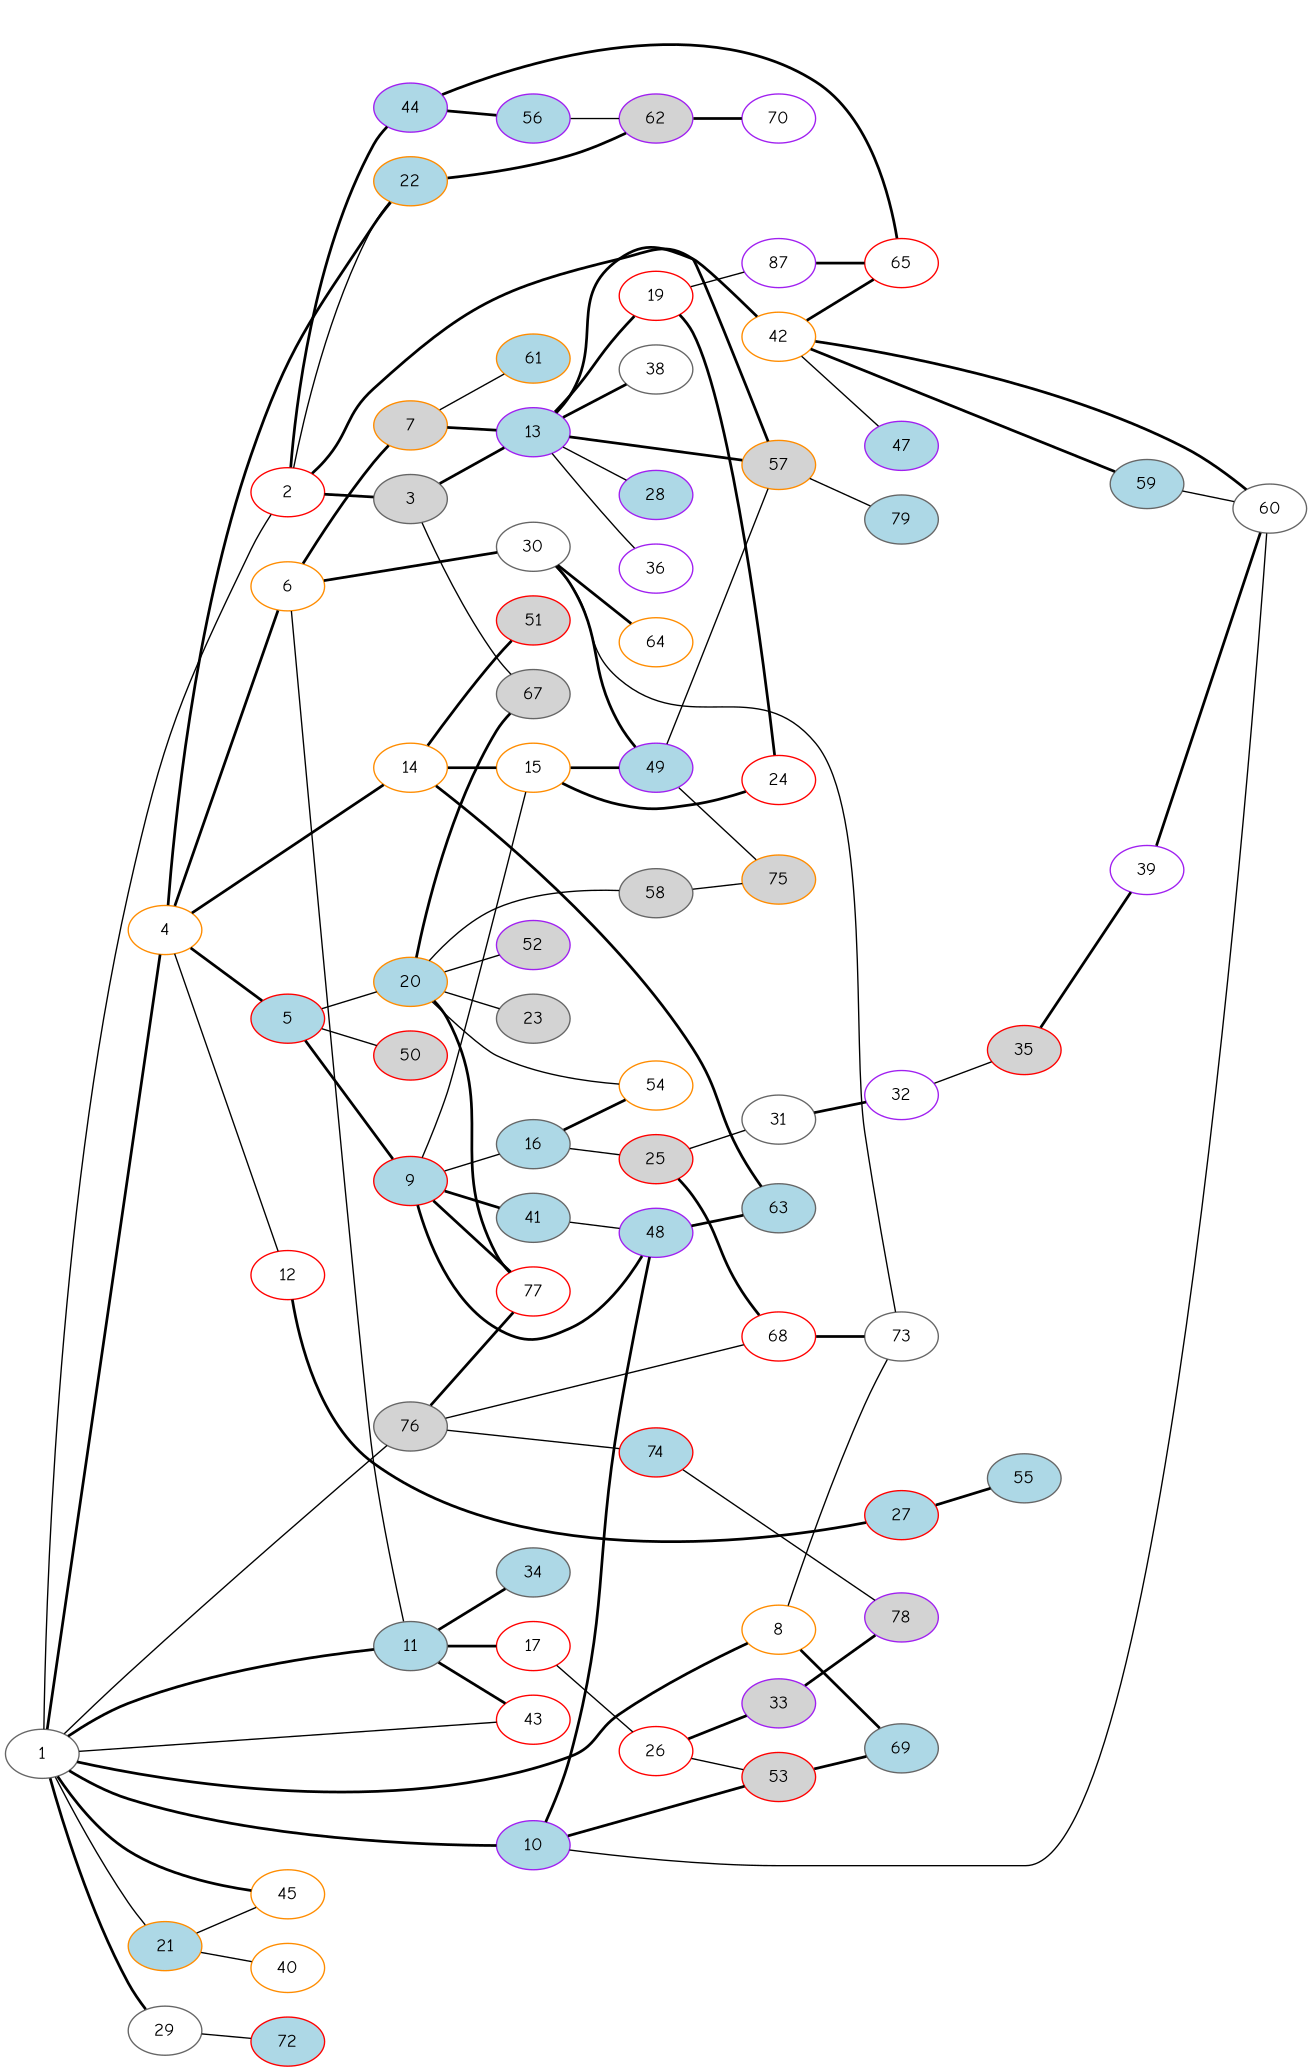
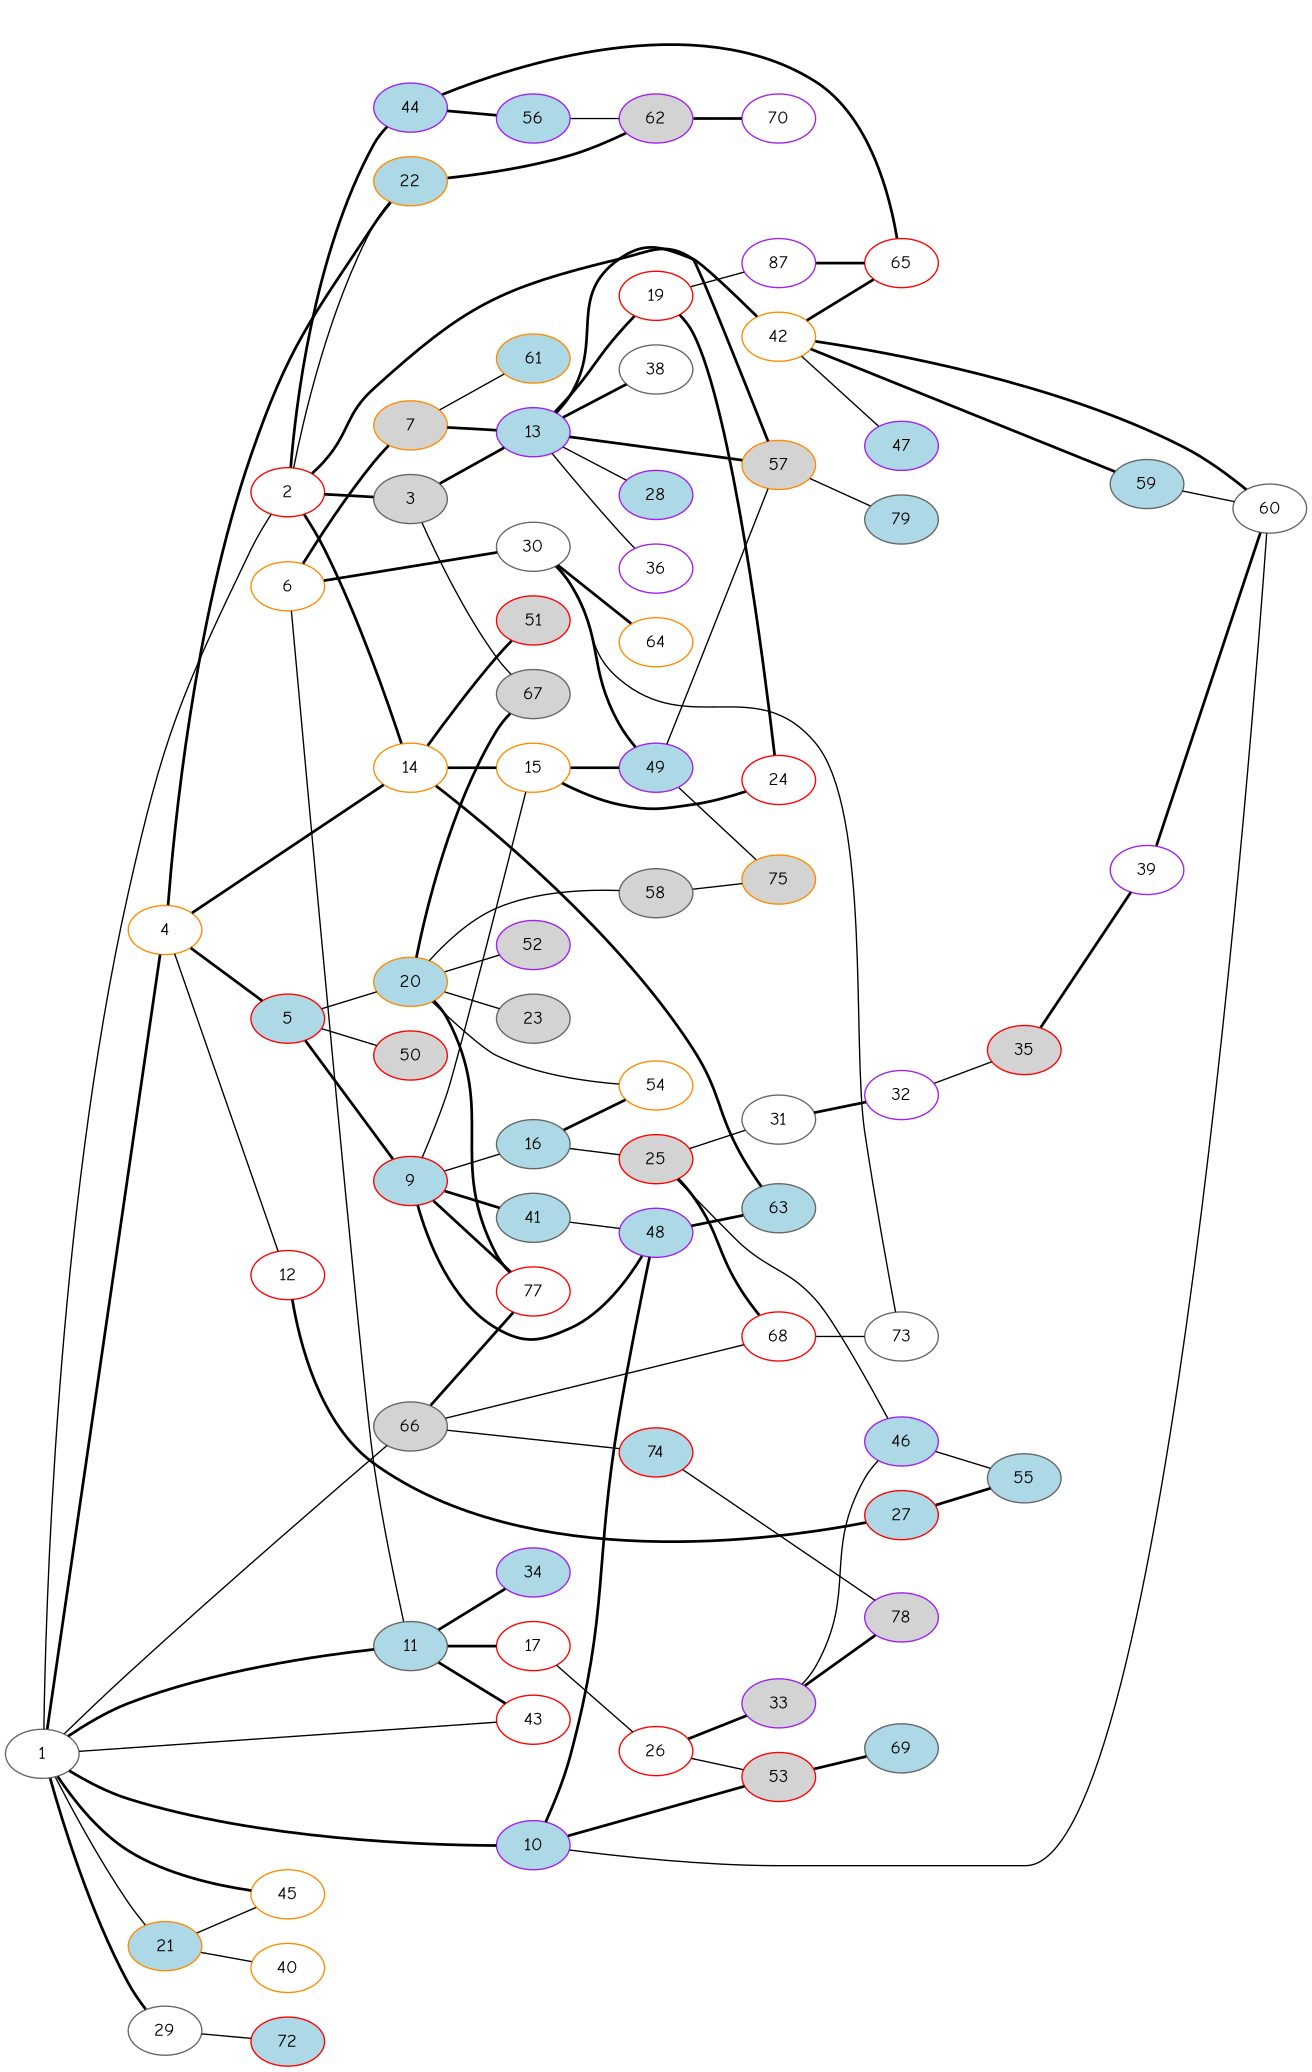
edge "2" -- "14": added
edge "6" -- "4": removed
edge "68" -- "73": style bold -> solid
node "76": label "76" -> "66"
node "46": added
node "34": color gray40 -> purple
node "8": removed
